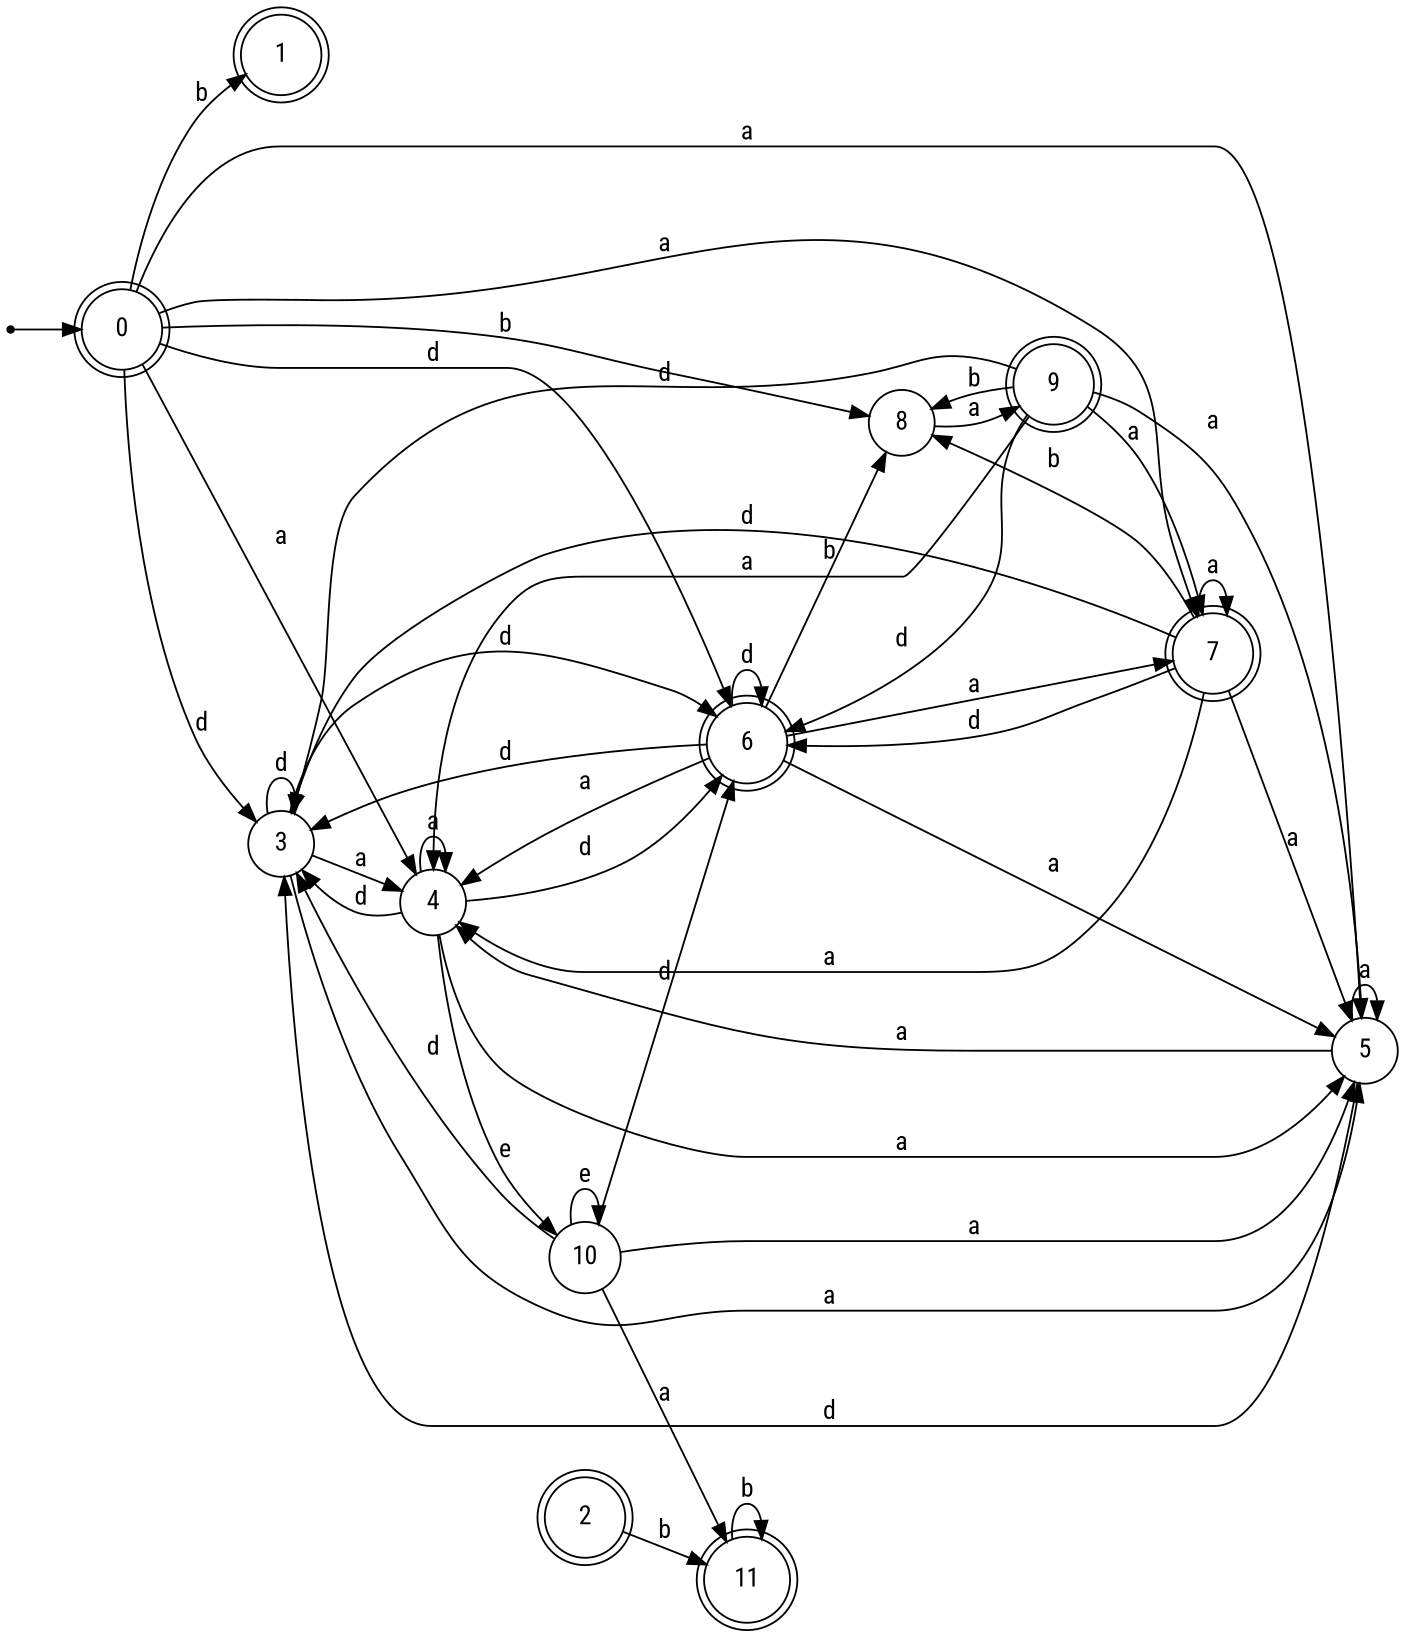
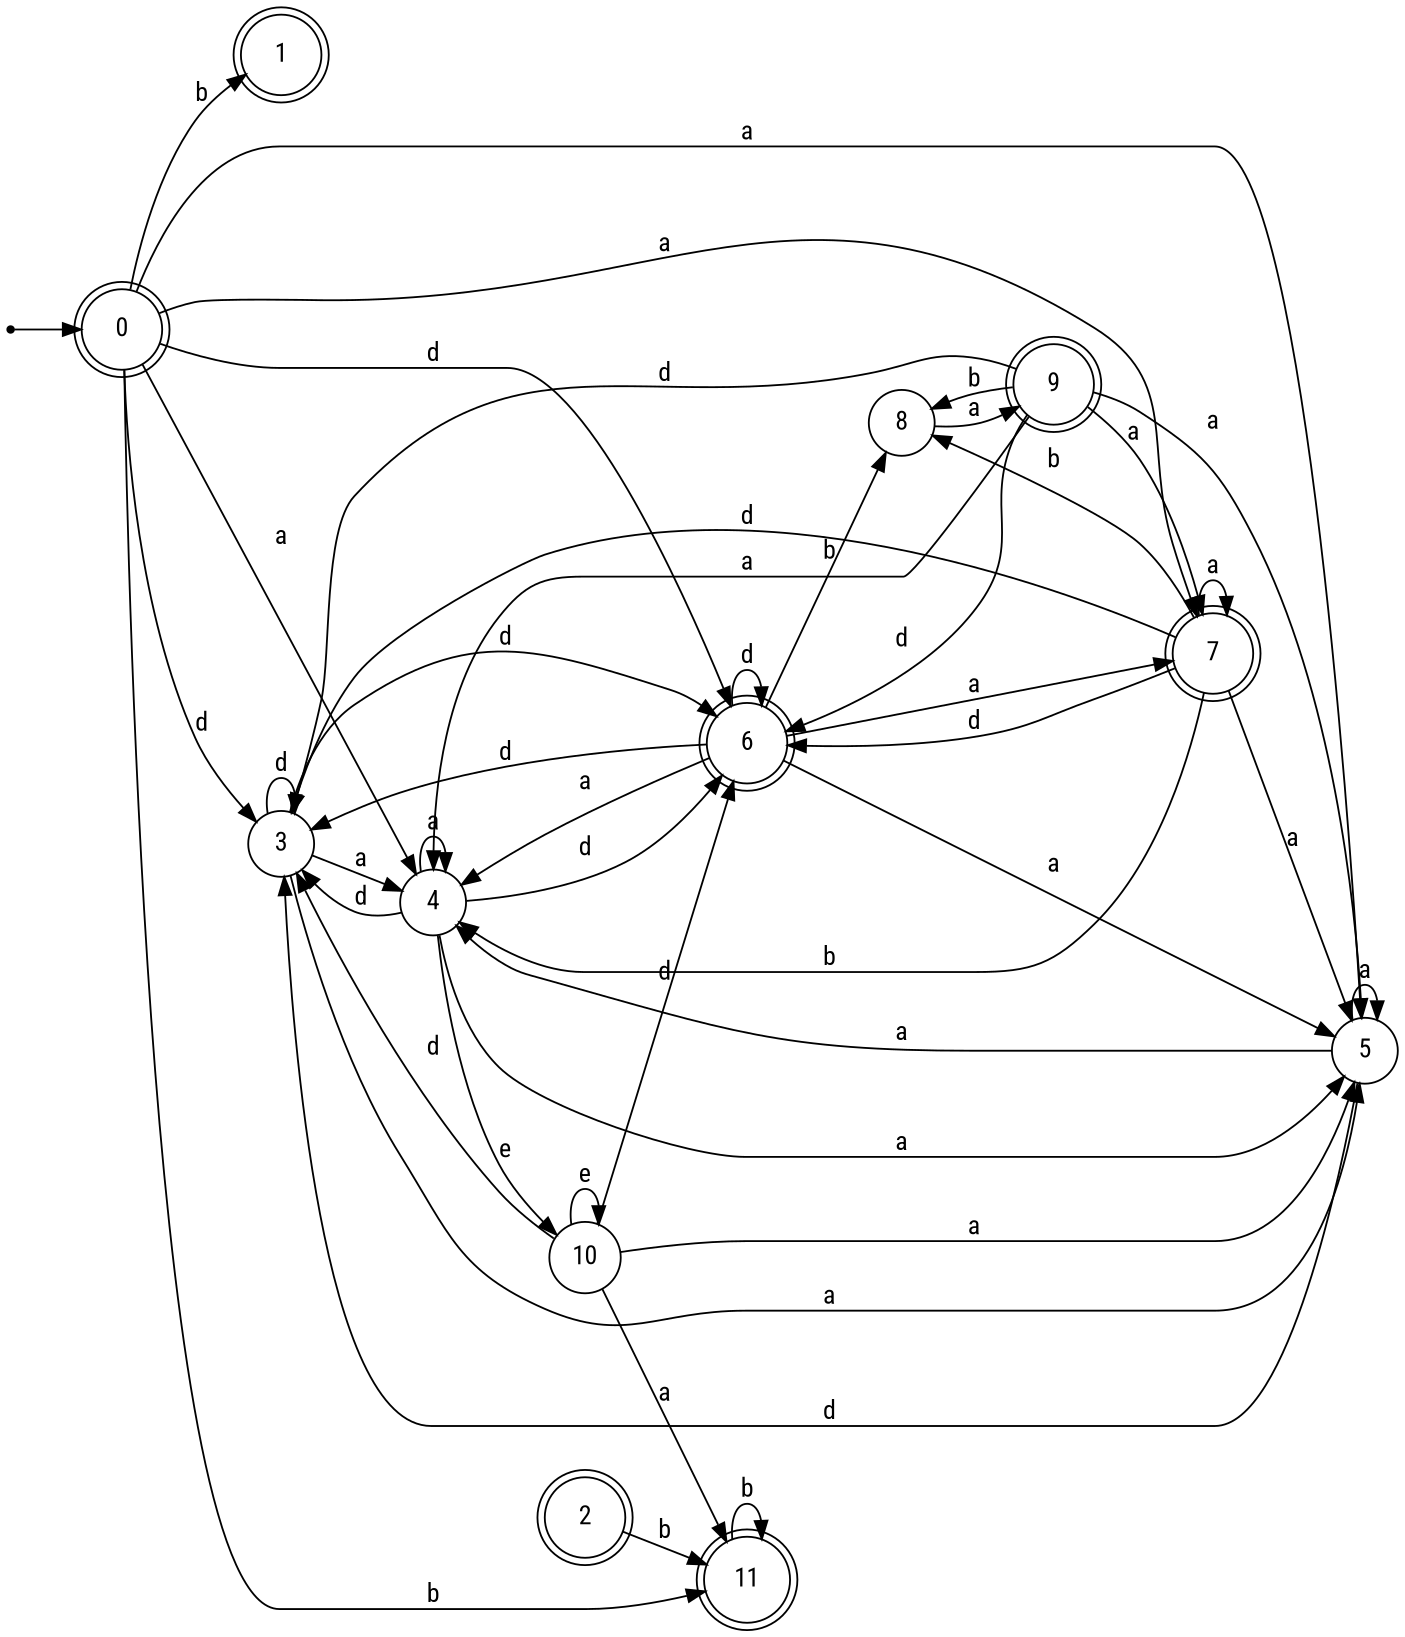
edge "0" -> "8": now "0" -> "11"
edge "7" -> "4": label "a" -> "b"
